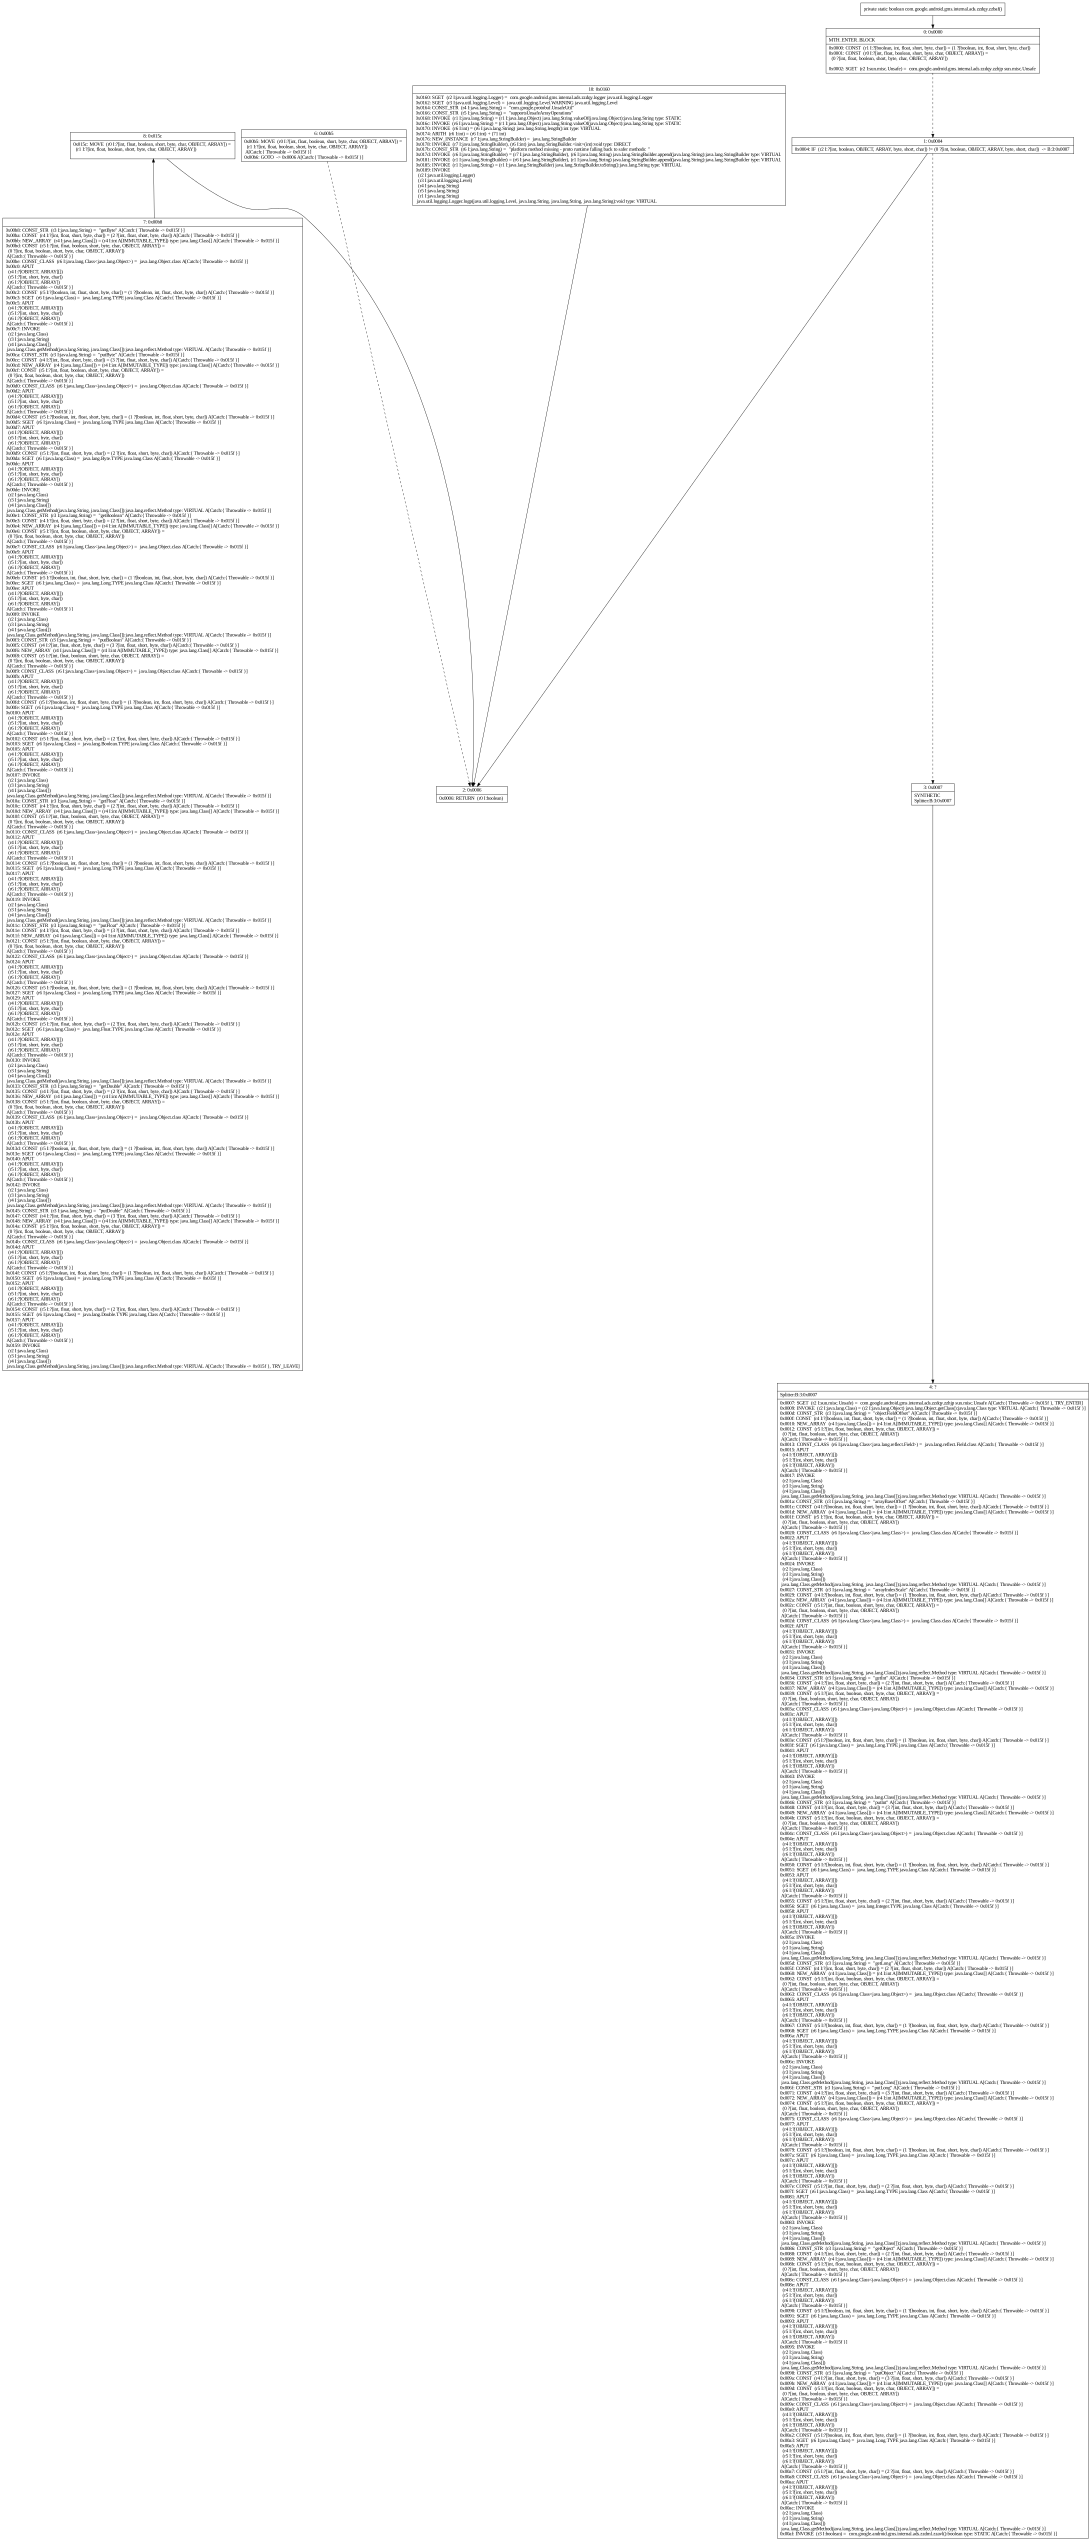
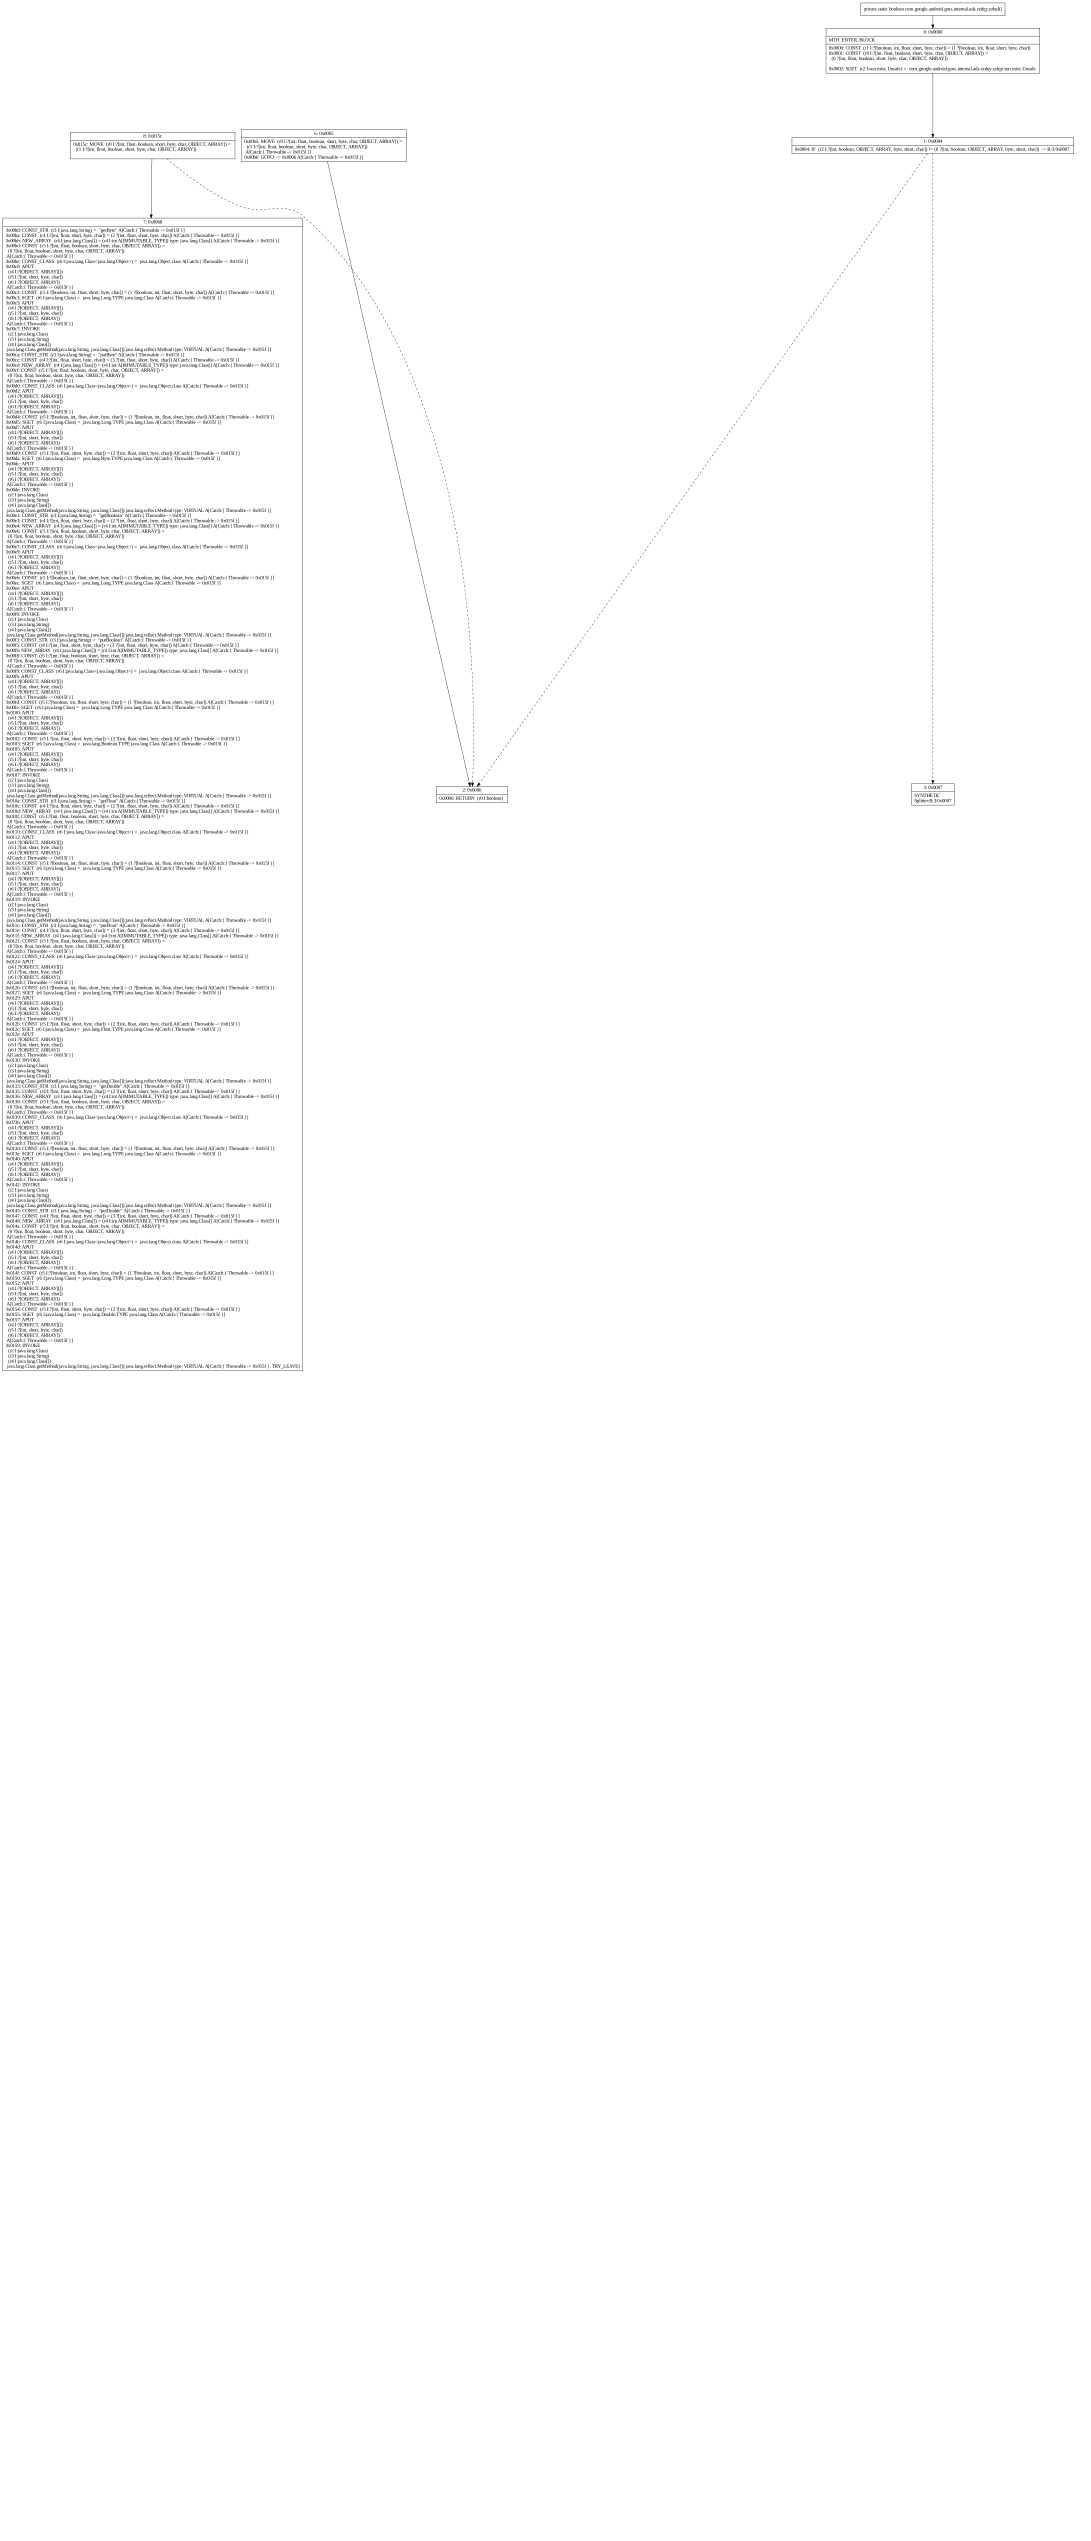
edge "0: 0x0000" -> "1: 0x0004": style dashed -> solid
node "10: 0x0160": removed
edge "7: 0x00b8" -> "8: 0x015c": reversed
edge "8: 0x015c" -> "2: 0x0006": style solid -> dashed
edge "1: 0x0004" -> "2: 0x0006": style solid -> dashed
edge "6: 0x00b5" -> "2: 0x0006": style dashed -> solid
node "7: 0x00b8": text "0x013b: APUT" -> "0x073b: APUT"
node "4: ?": removed
